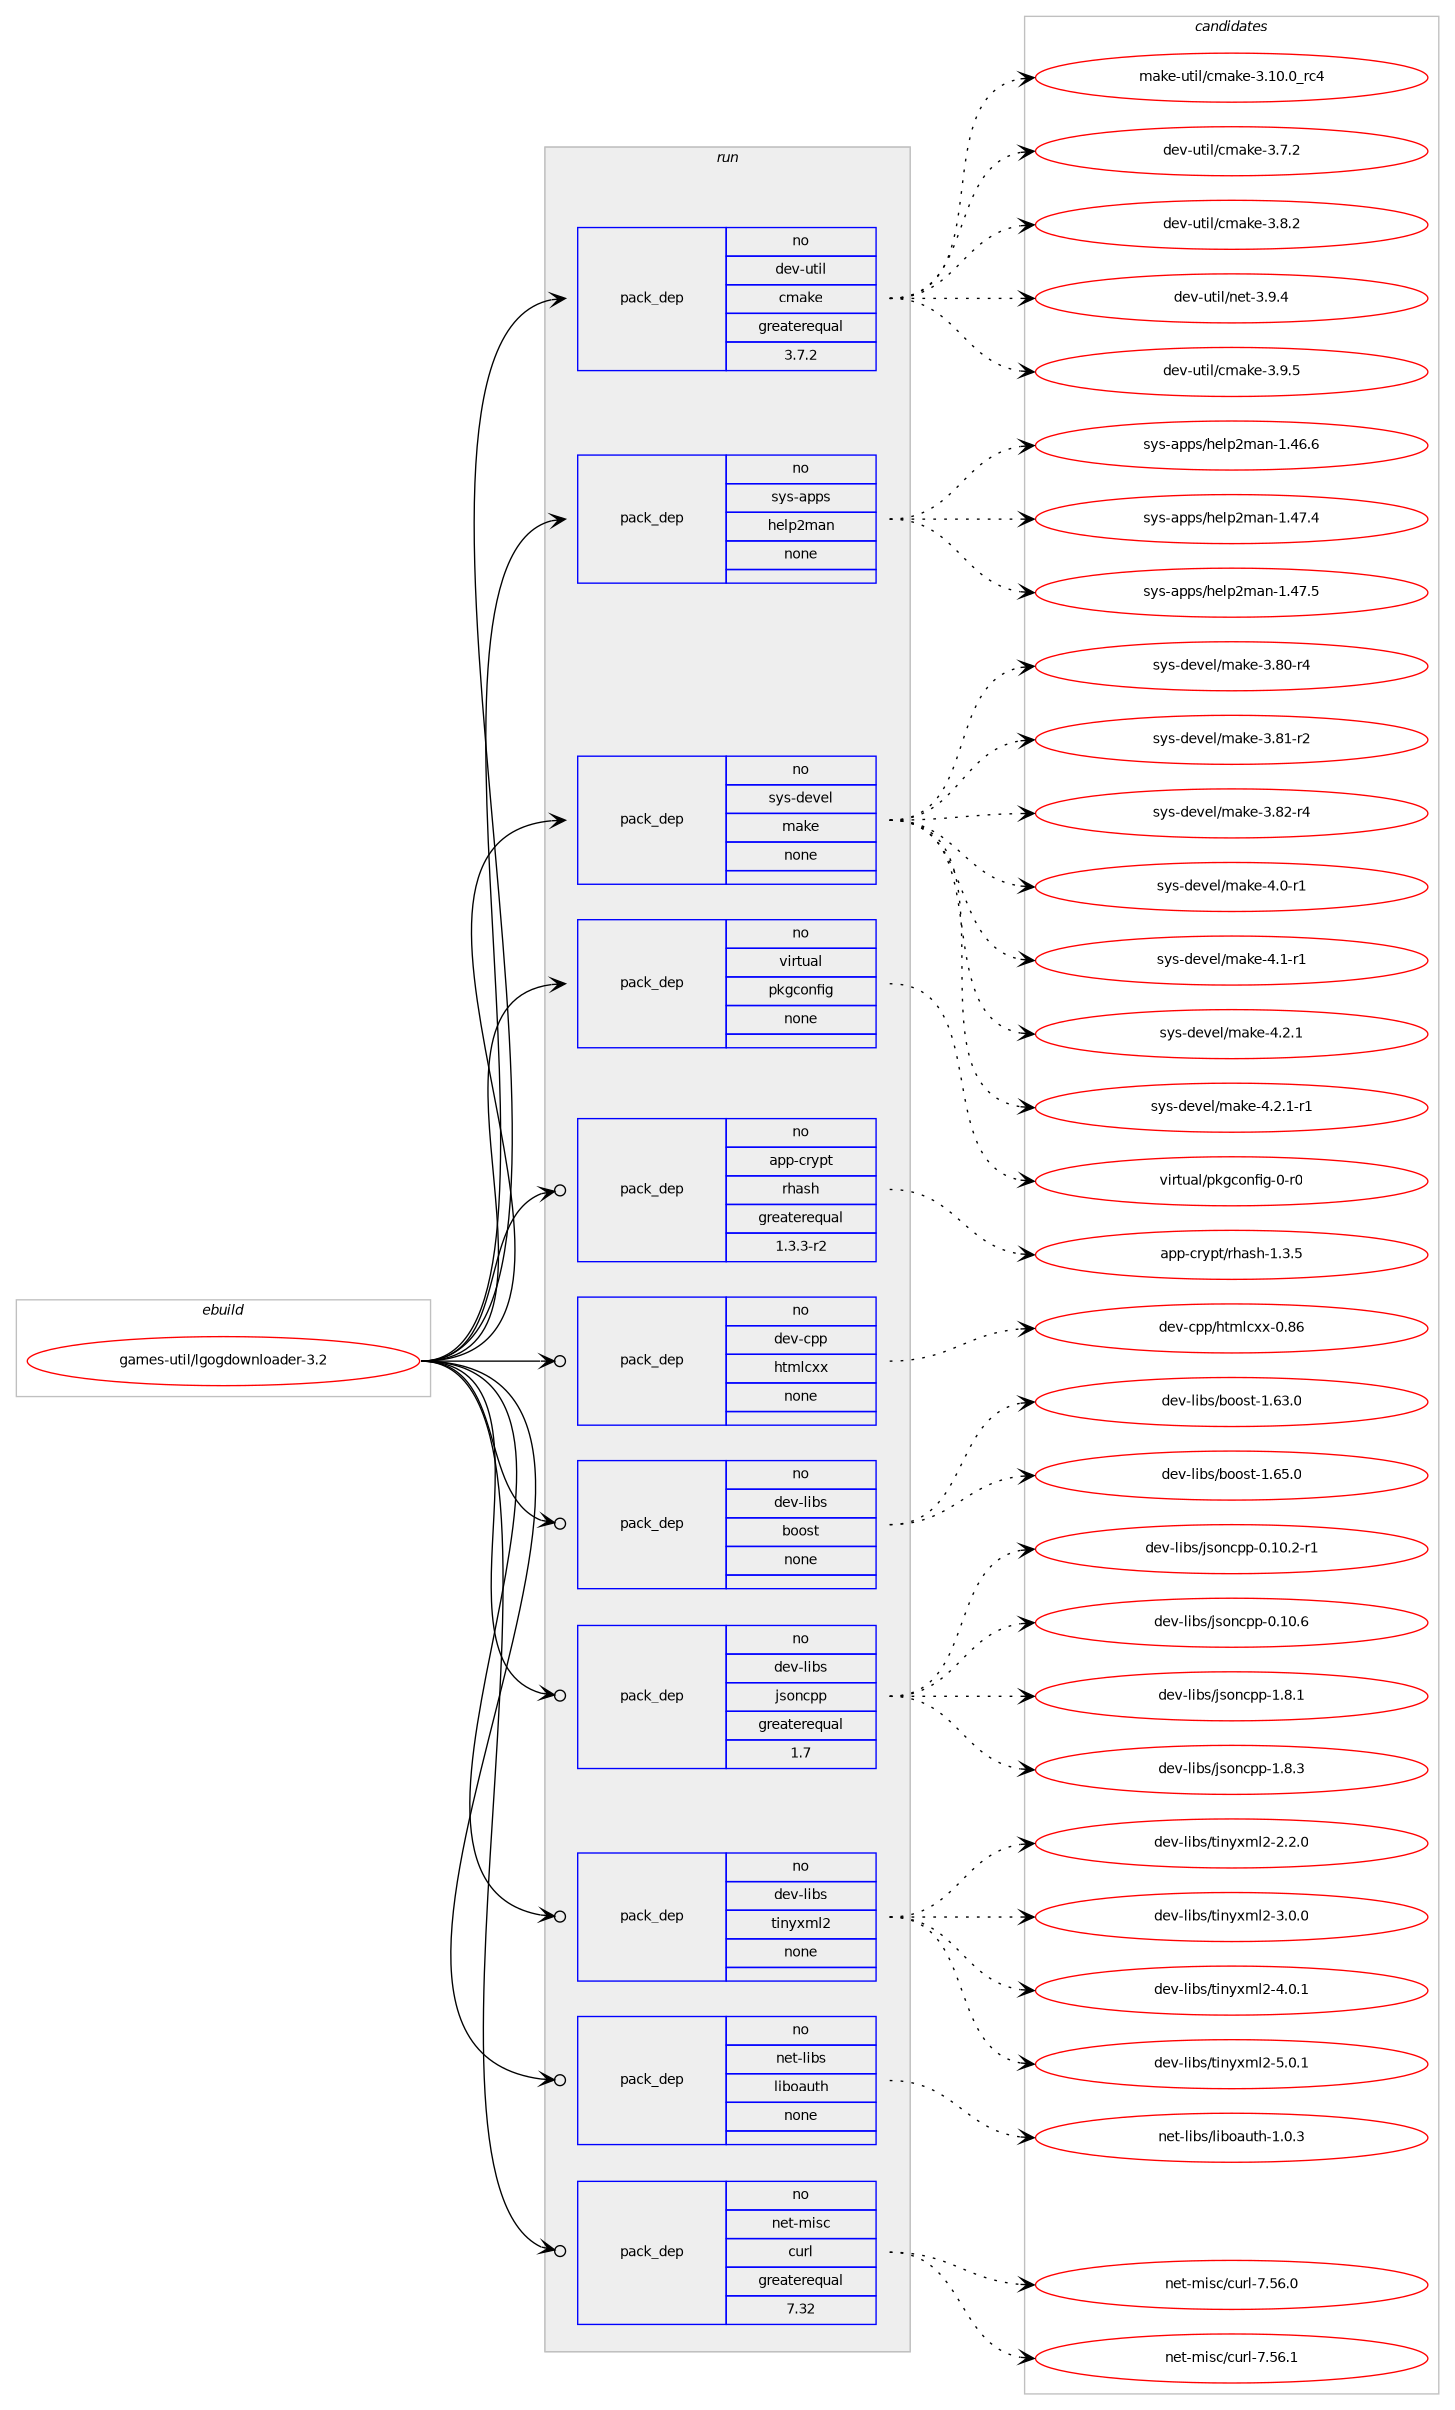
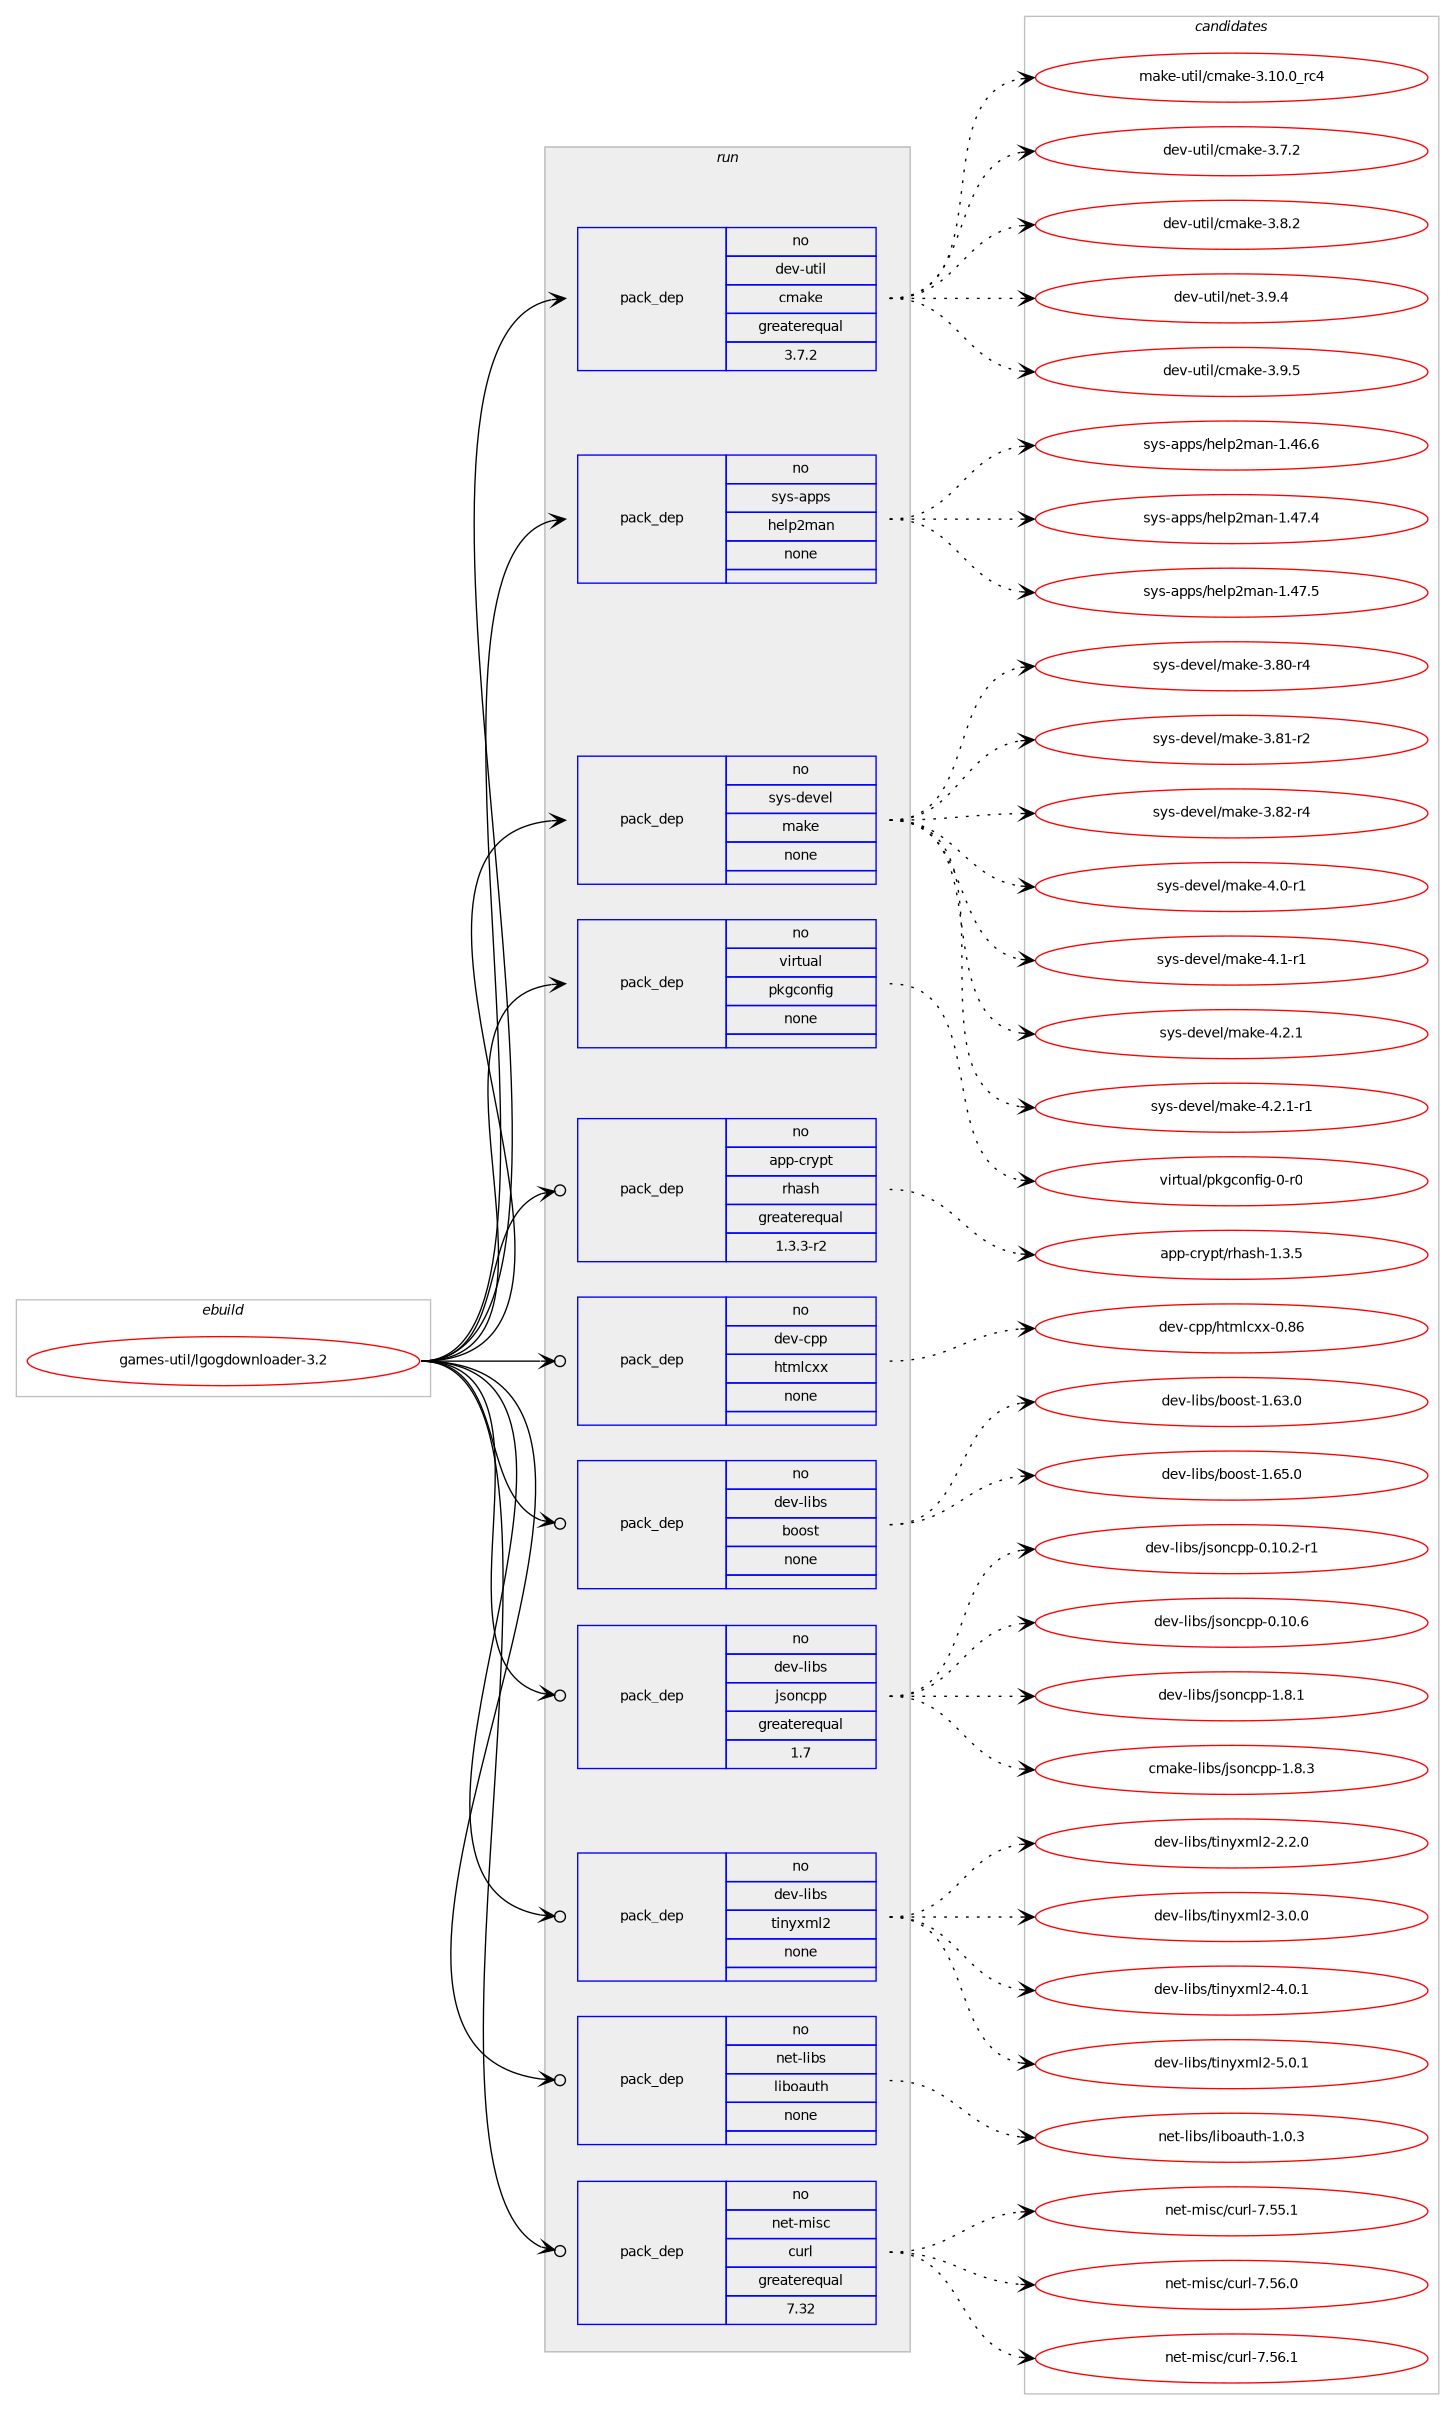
node "dev-libs/jsoncpp-1.8.3": label "dev-libs/jsoncpp-1.8.3" -> "cmake-libs/jsoncpp-1.8.3"
node "net-misc/curl-7.55.1": added
